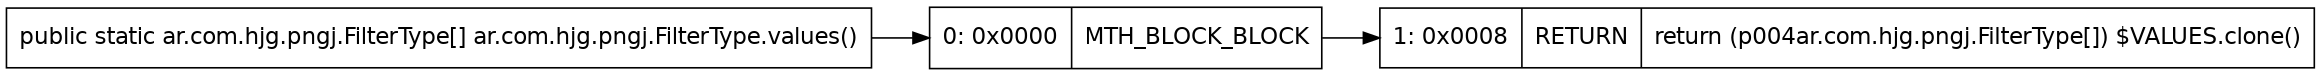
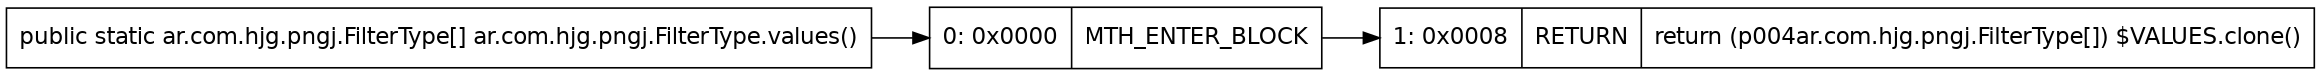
node "0: 0x0000": text "MTH_BLOCK_BLOCK" -> "MTH_ENTER_BLOCK"
